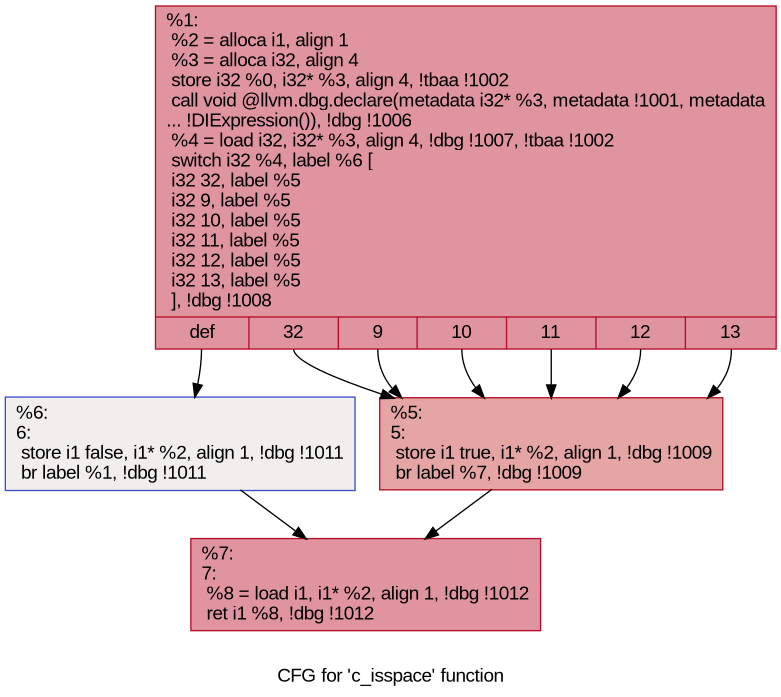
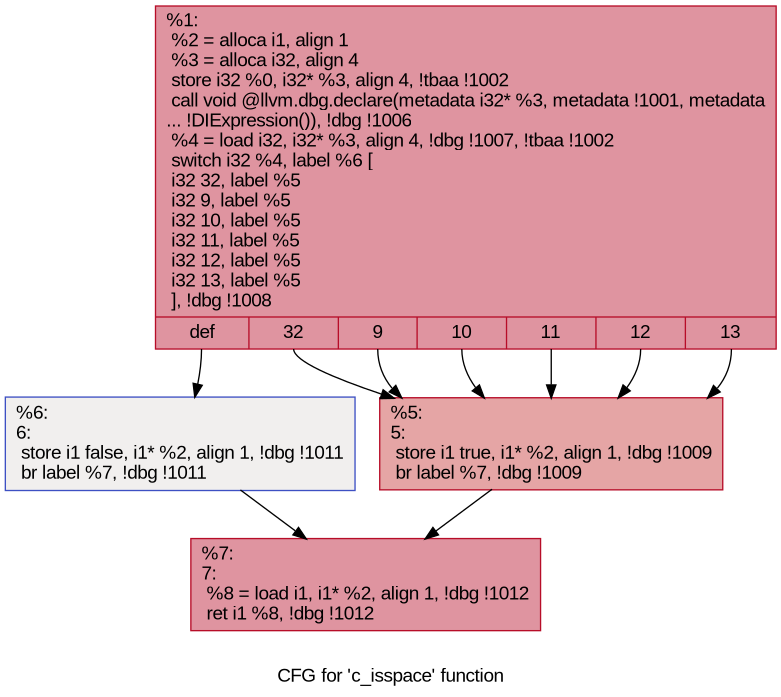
node "%6:": text "br label %1, !dbg !1011" -> "br label %7, !dbg !1011"
